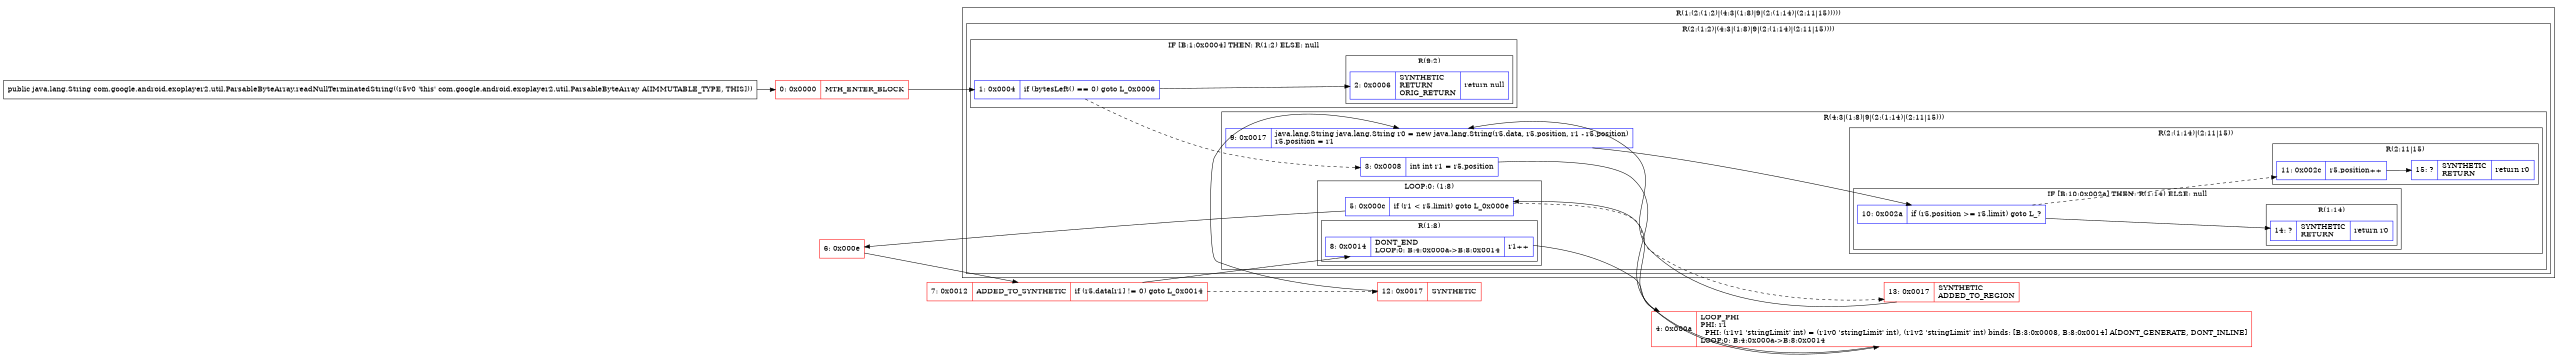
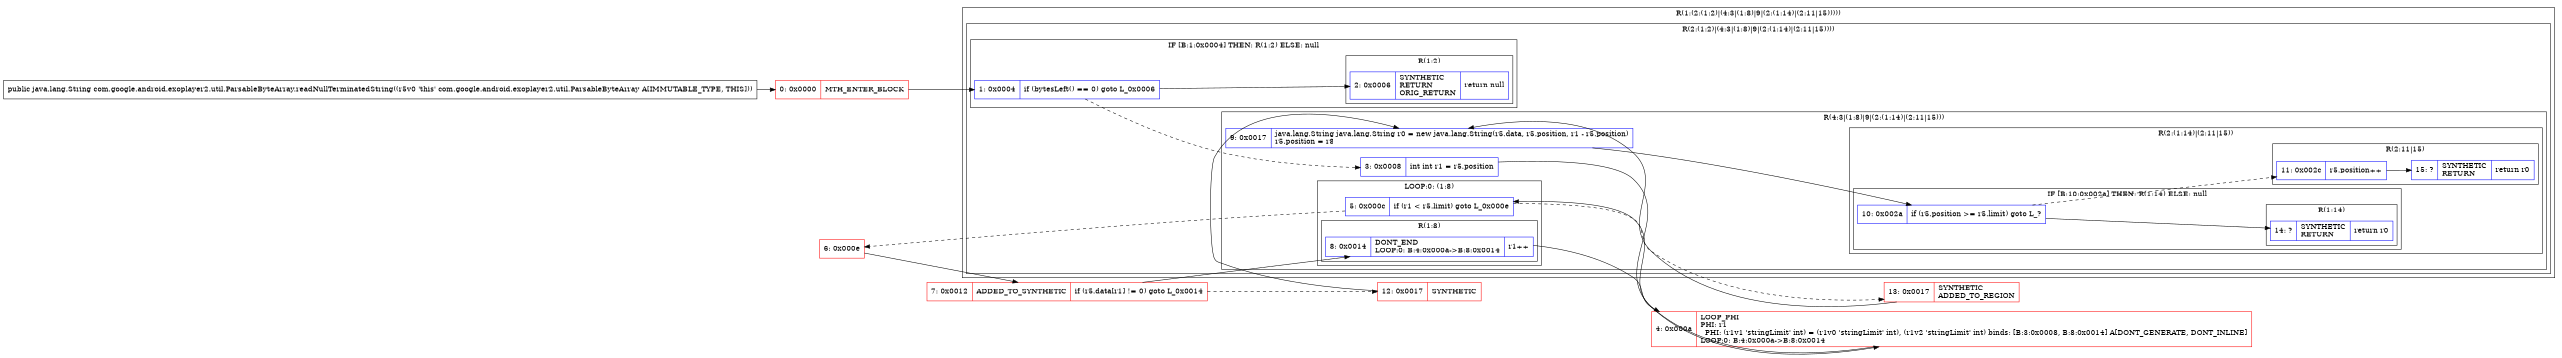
cluster "R(9:2)": label "R(9:2)" -> "R(1:2)"
node "9: 0x0017": text "r5.position = r1" -> "r5.position = r8"
edge "5: 0x000c" -> "6: 0x000e": style solid -> dashed
